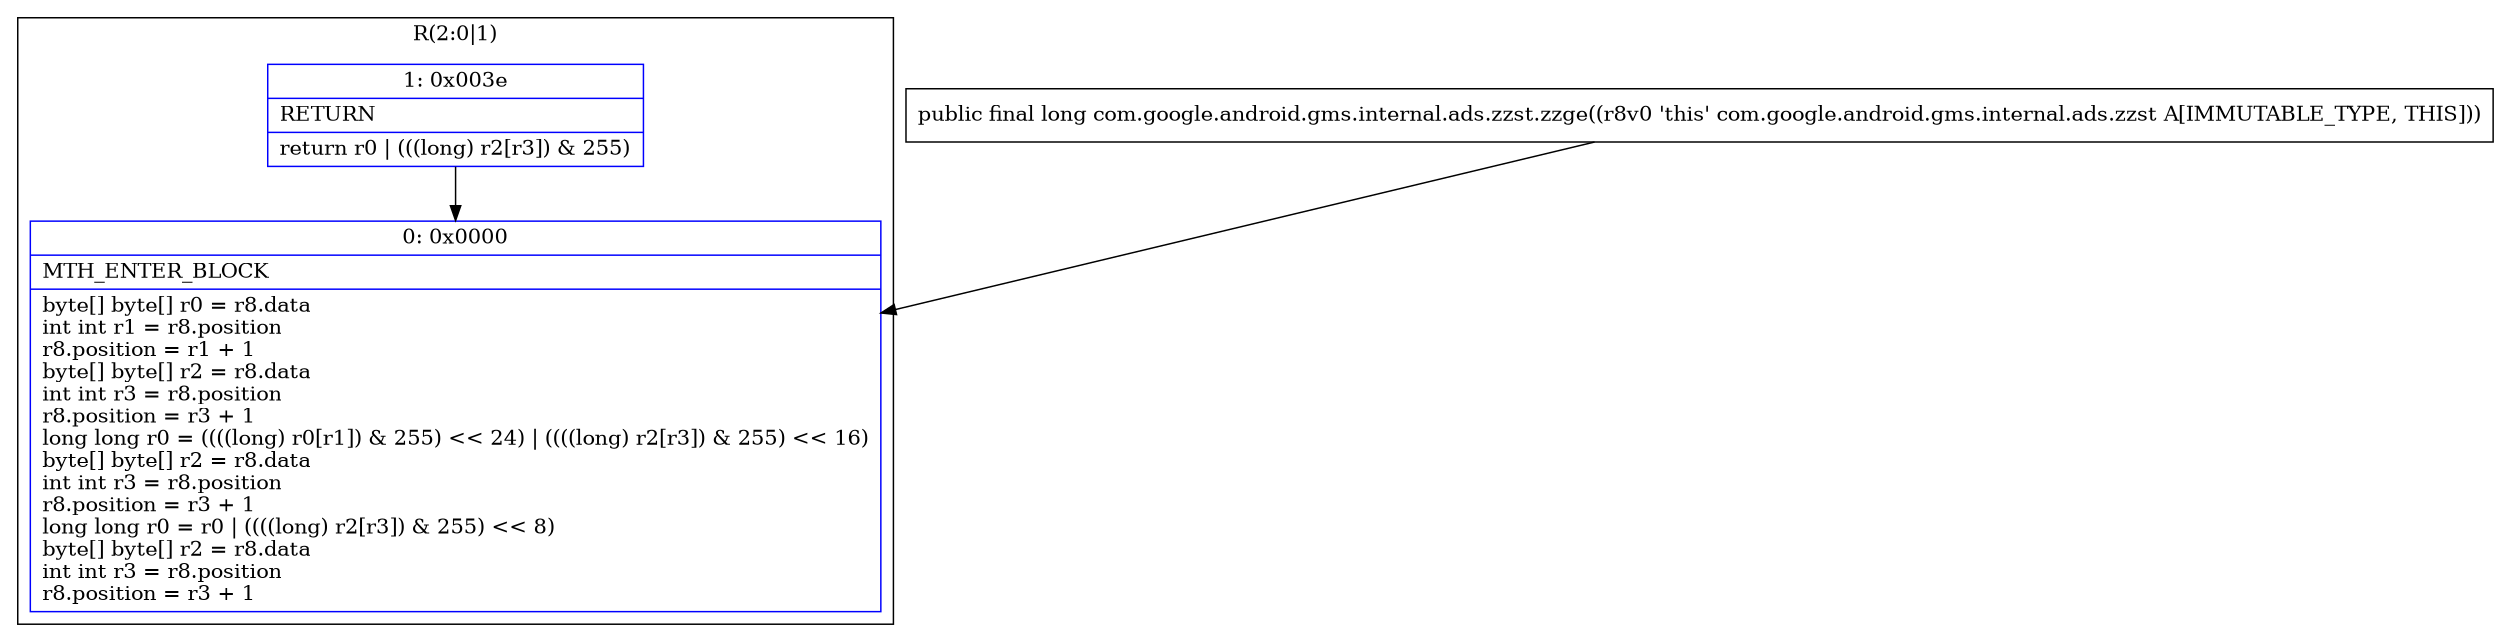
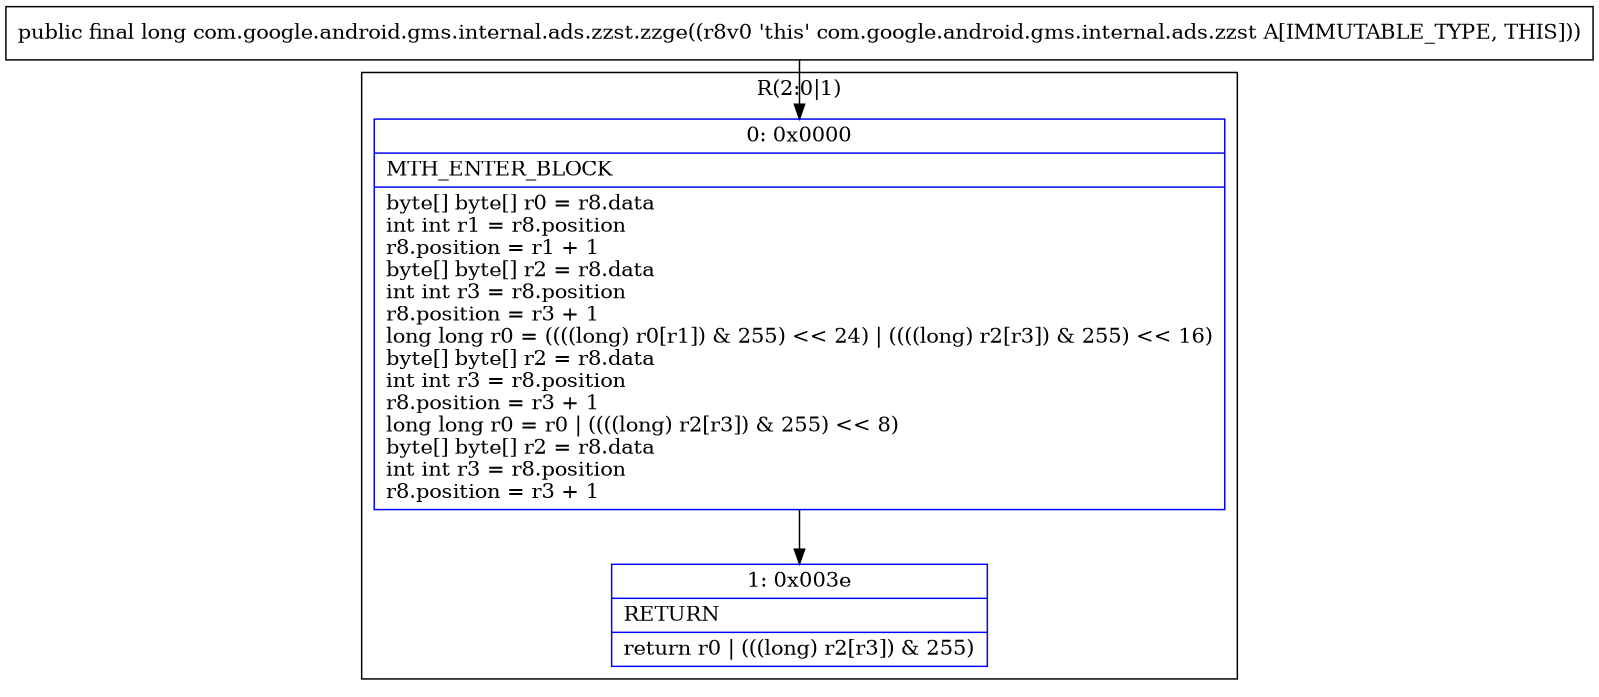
edge "1: 0x003e" -> "0: 0x0000": reversed
